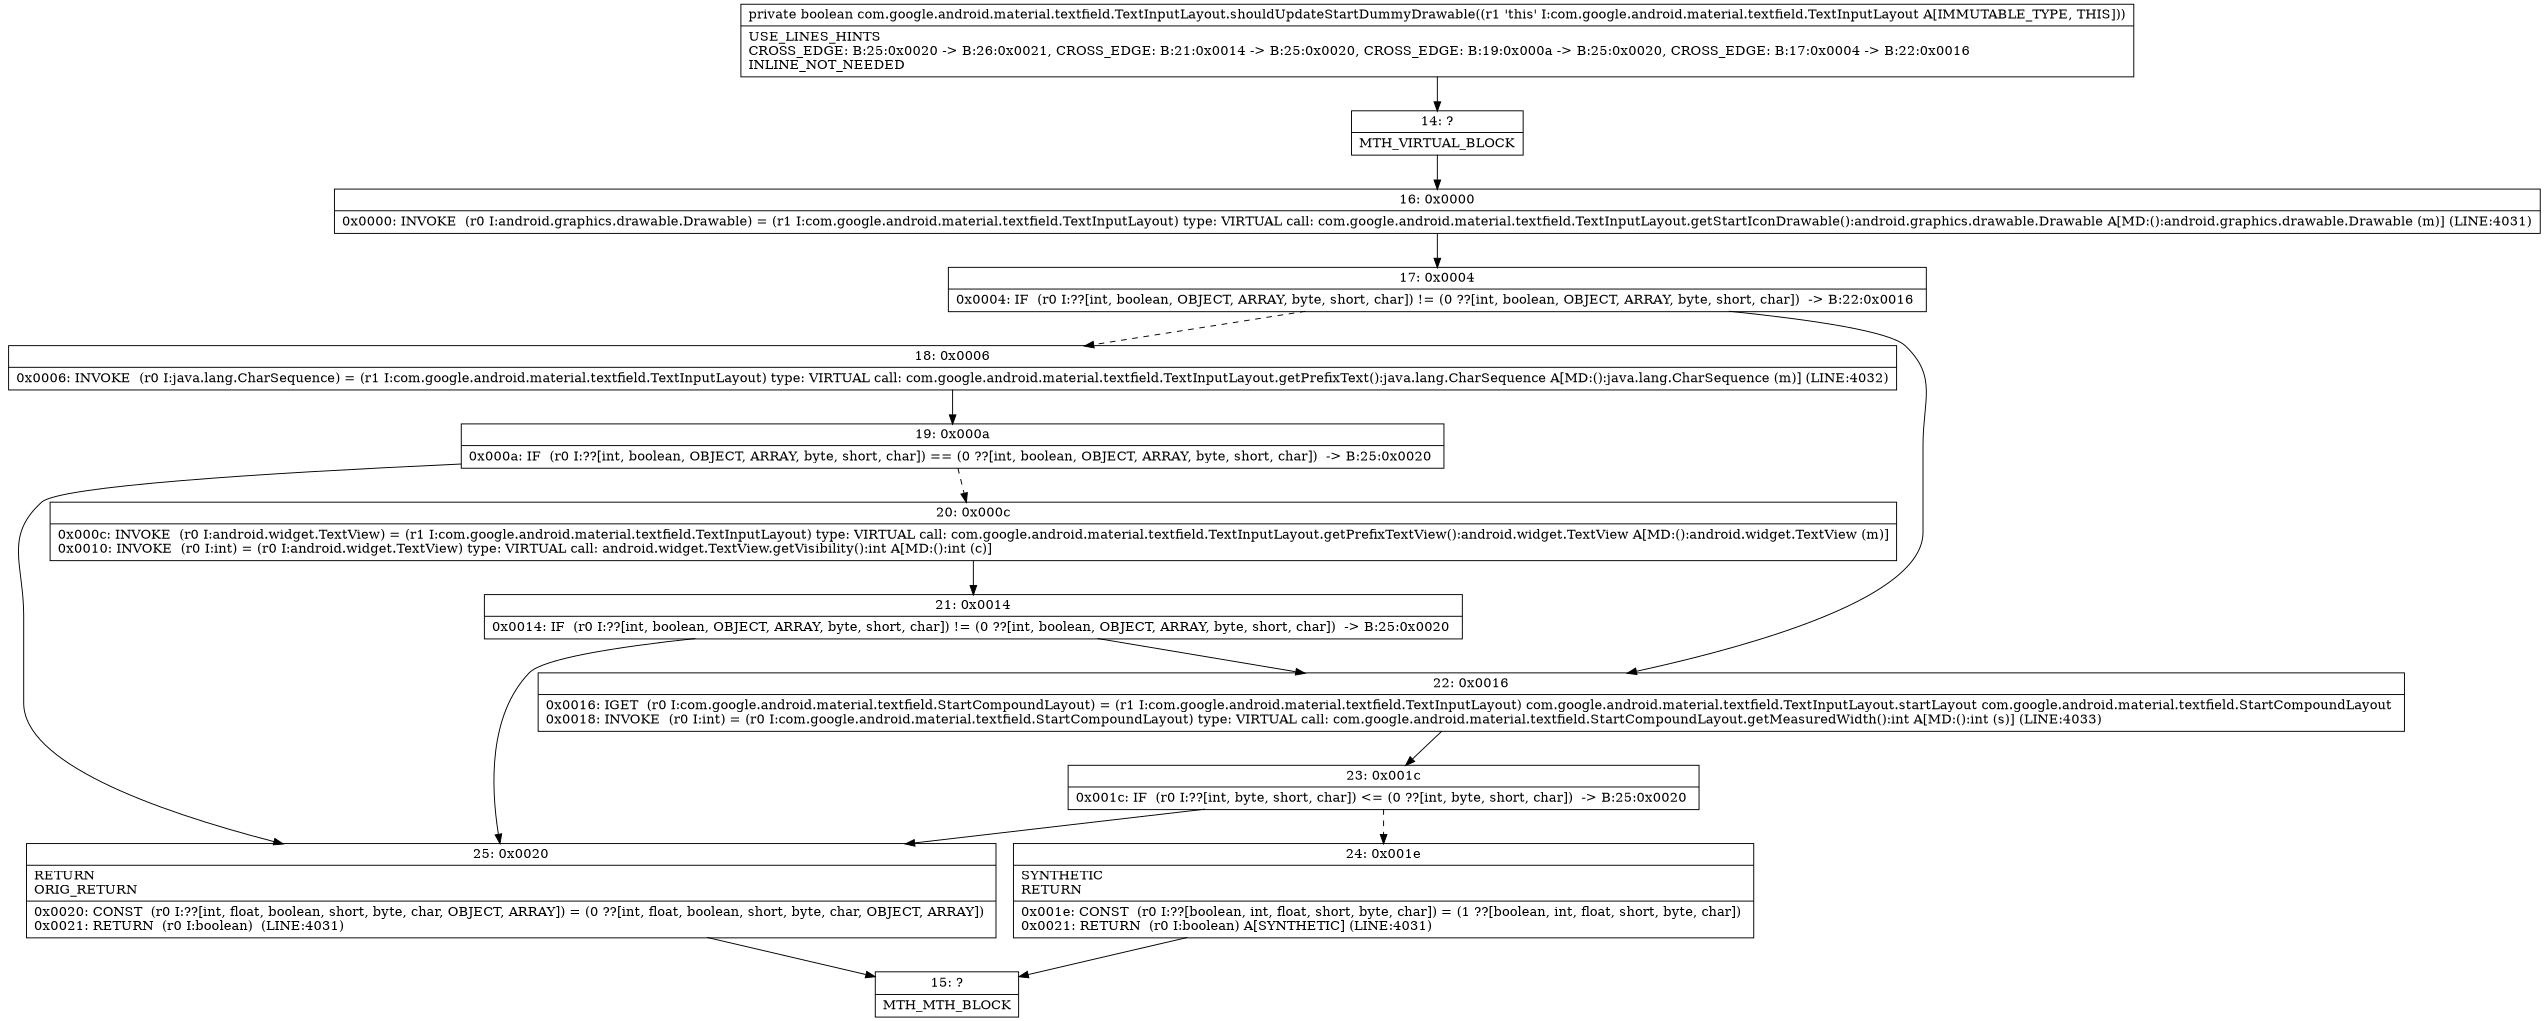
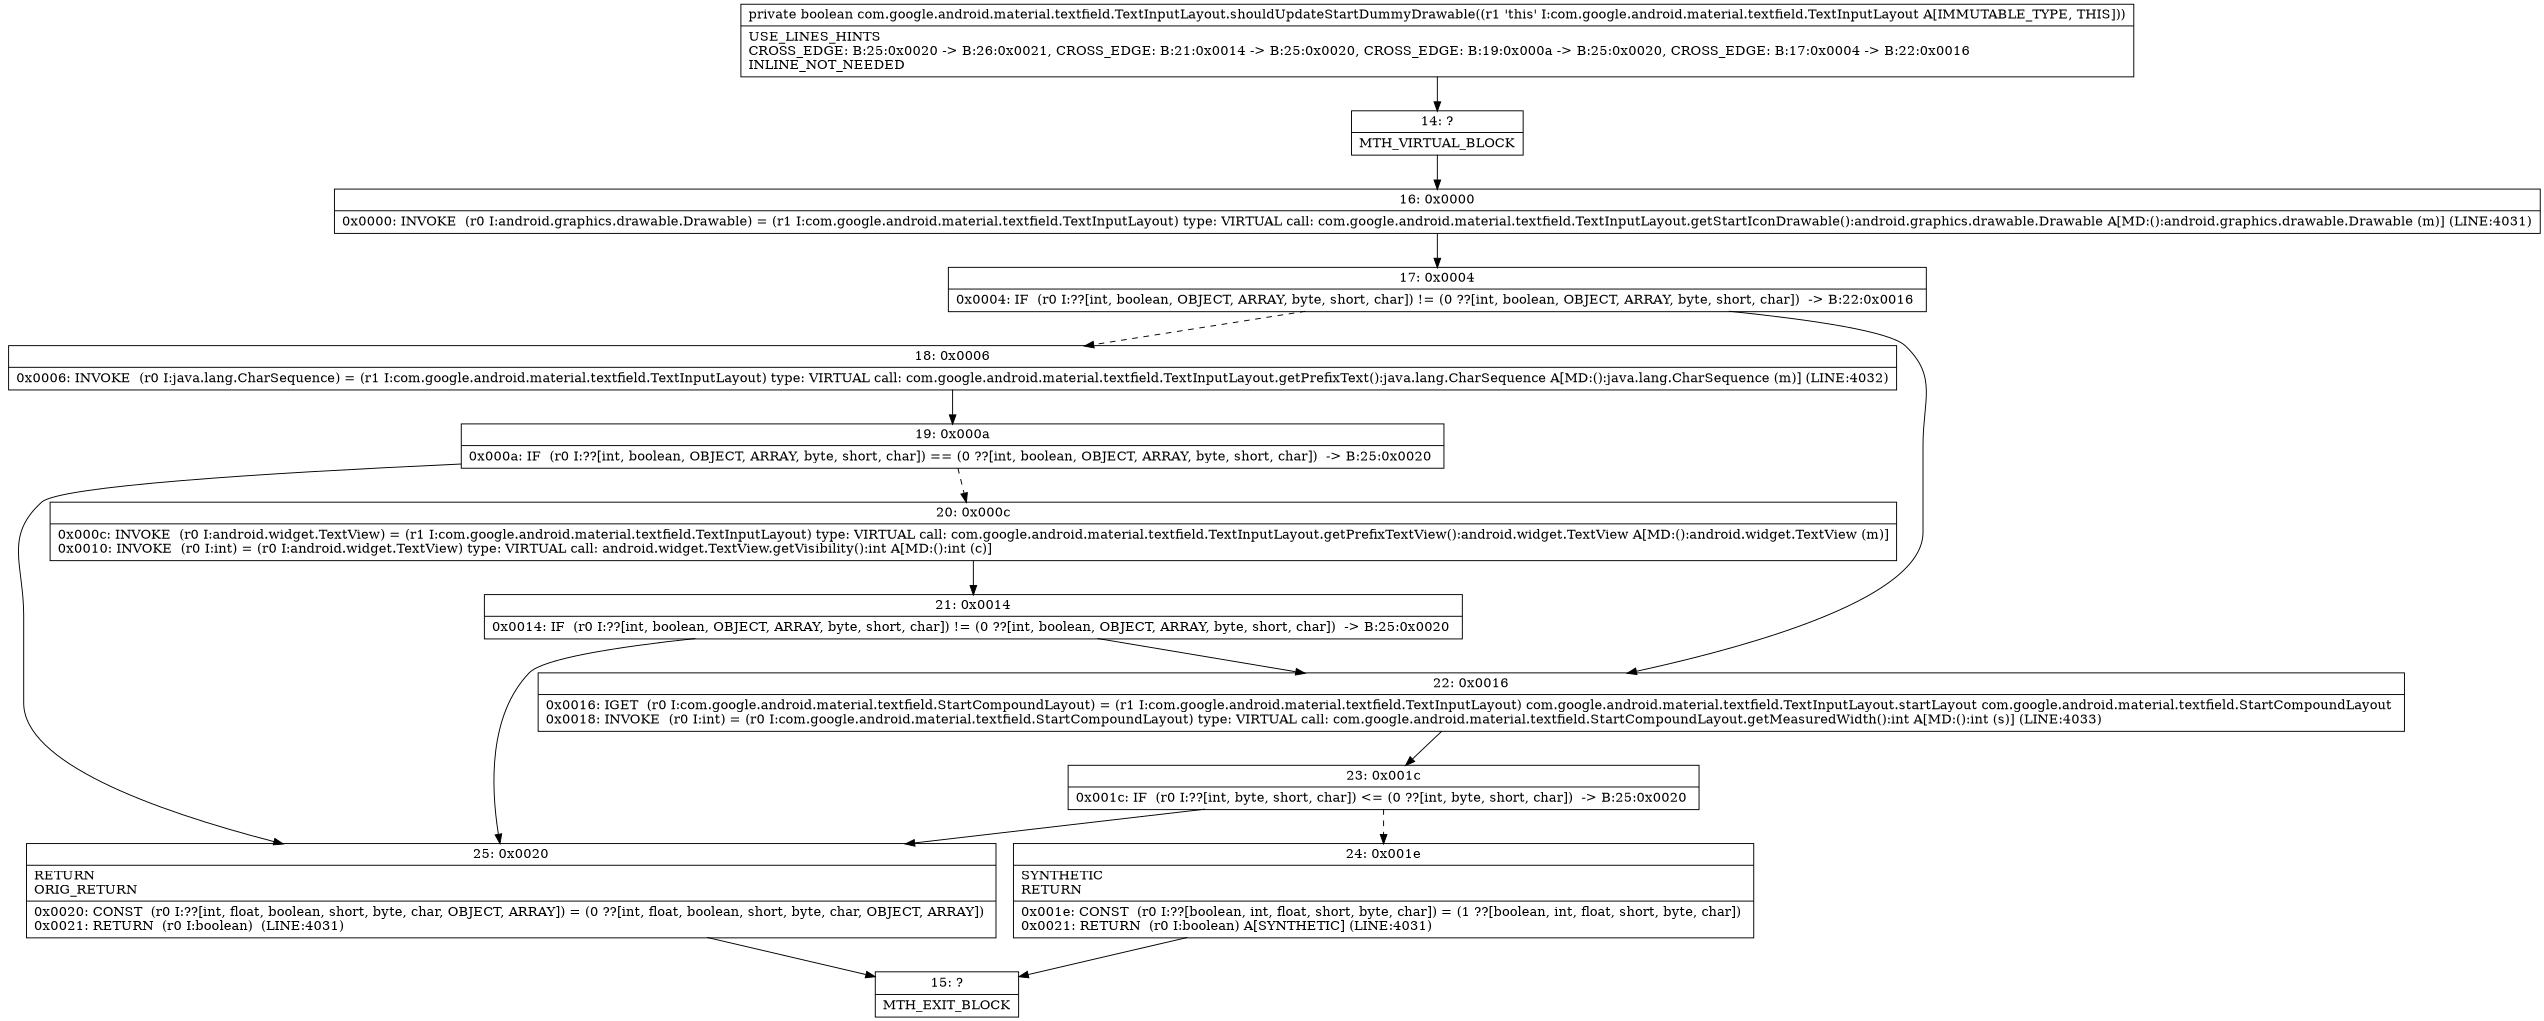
node "15: ?": text "MTH_MTH_BLOCK" -> "MTH_EXIT_BLOCK"
